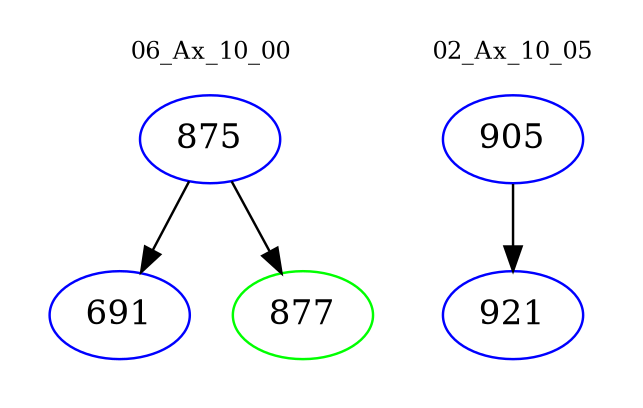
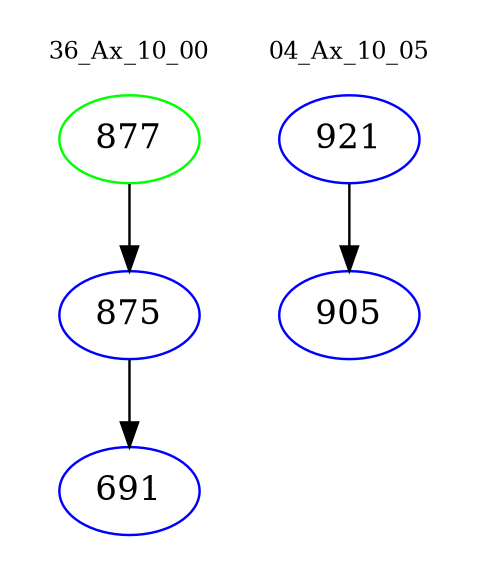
cluster "06_Ax_10_00": label "06_Ax_10_00" -> "36_Ax_10_00"
cluster "02_Ax_10_05": label "02_Ax_10_05" -> "04_Ax_10_05"
edge "905" -> "921": reversed
edge "875" -> "877": reversed
